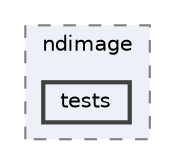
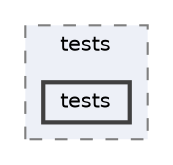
cluster "ndimage": label "ndimage" -> "tests"
